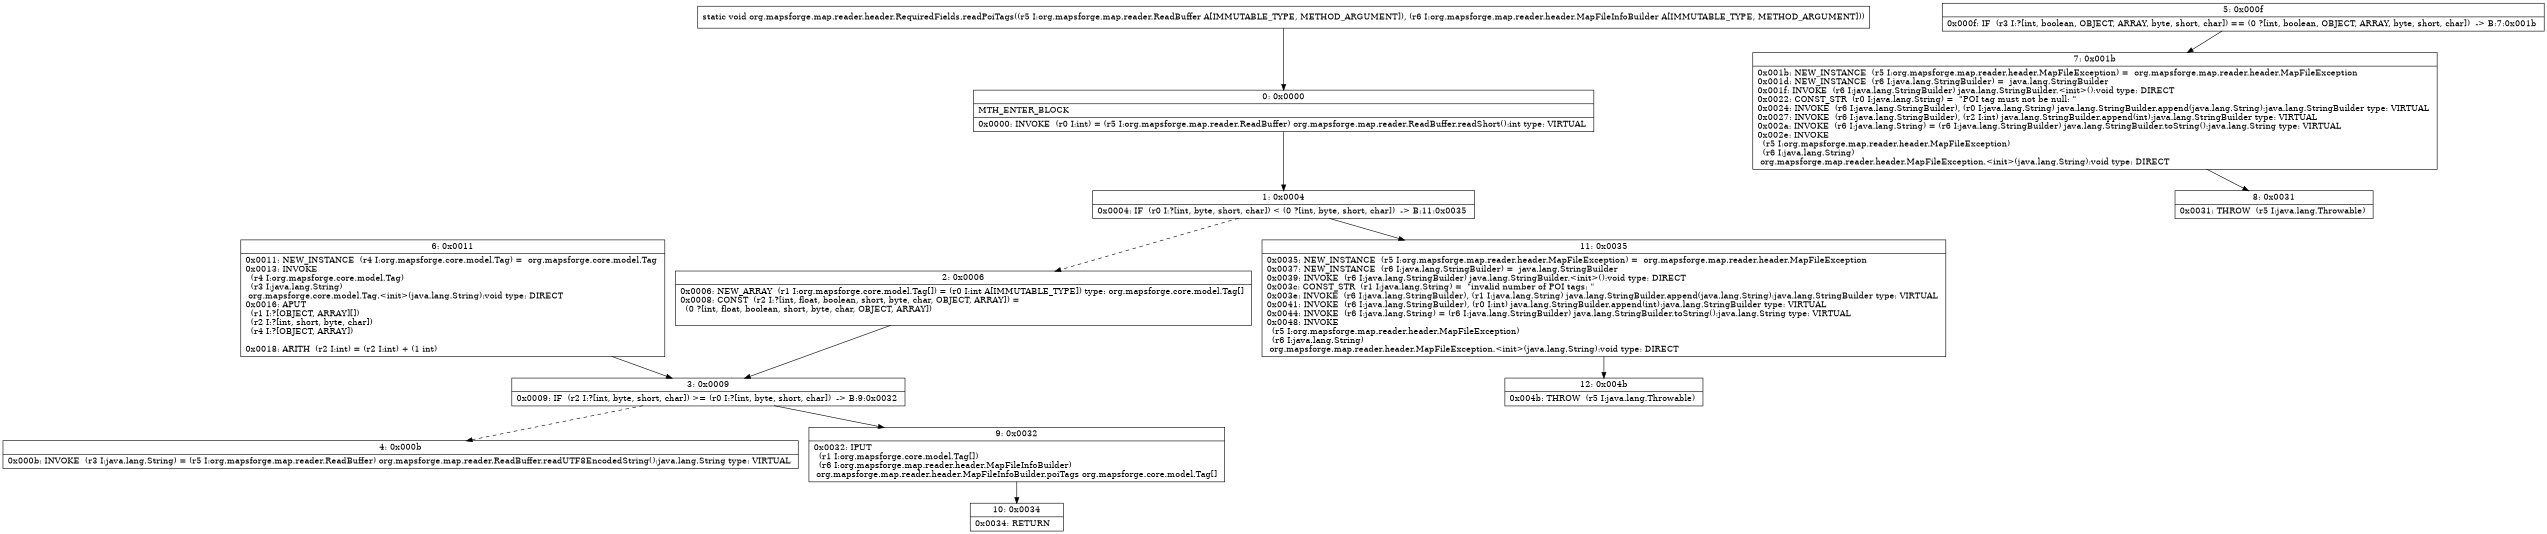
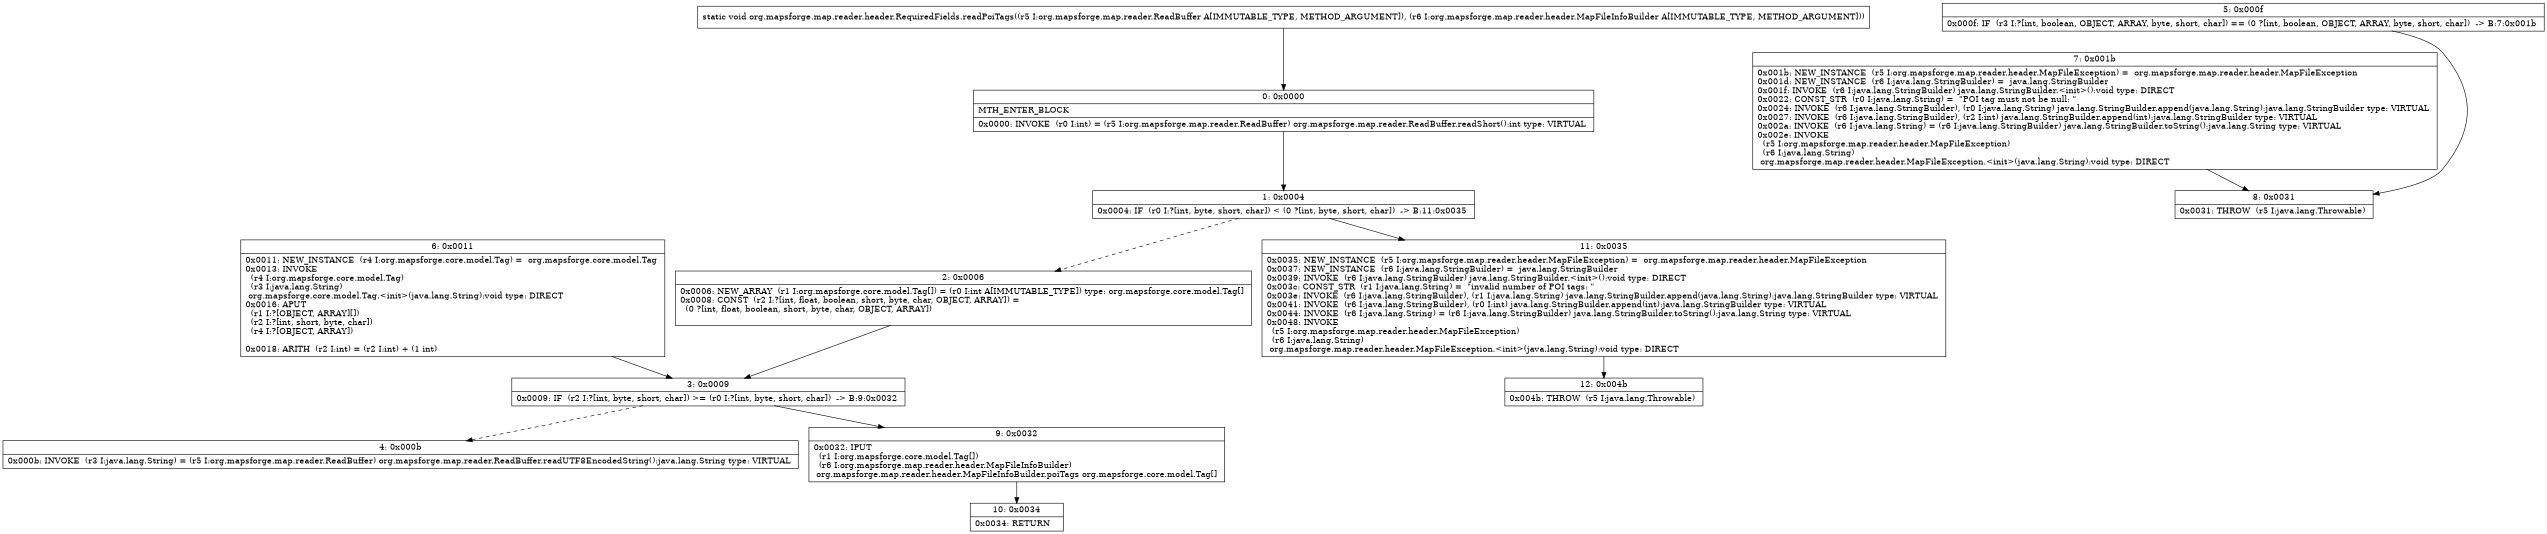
edge "5: 0x000f" -> "7: 0x001b": now "5: 0x000f" -> "8: 0x0031"
